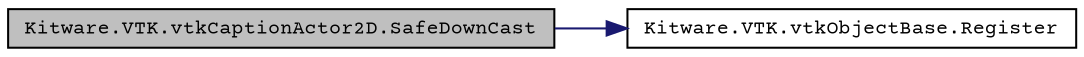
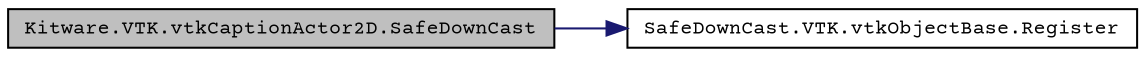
node "Kitware.VTK.vtkObjectBase.Register": label "Kitware.VTK.vtkObjectBase.Register" -> "SafeDownCast.VTK.vtkObjectBase.Register"
